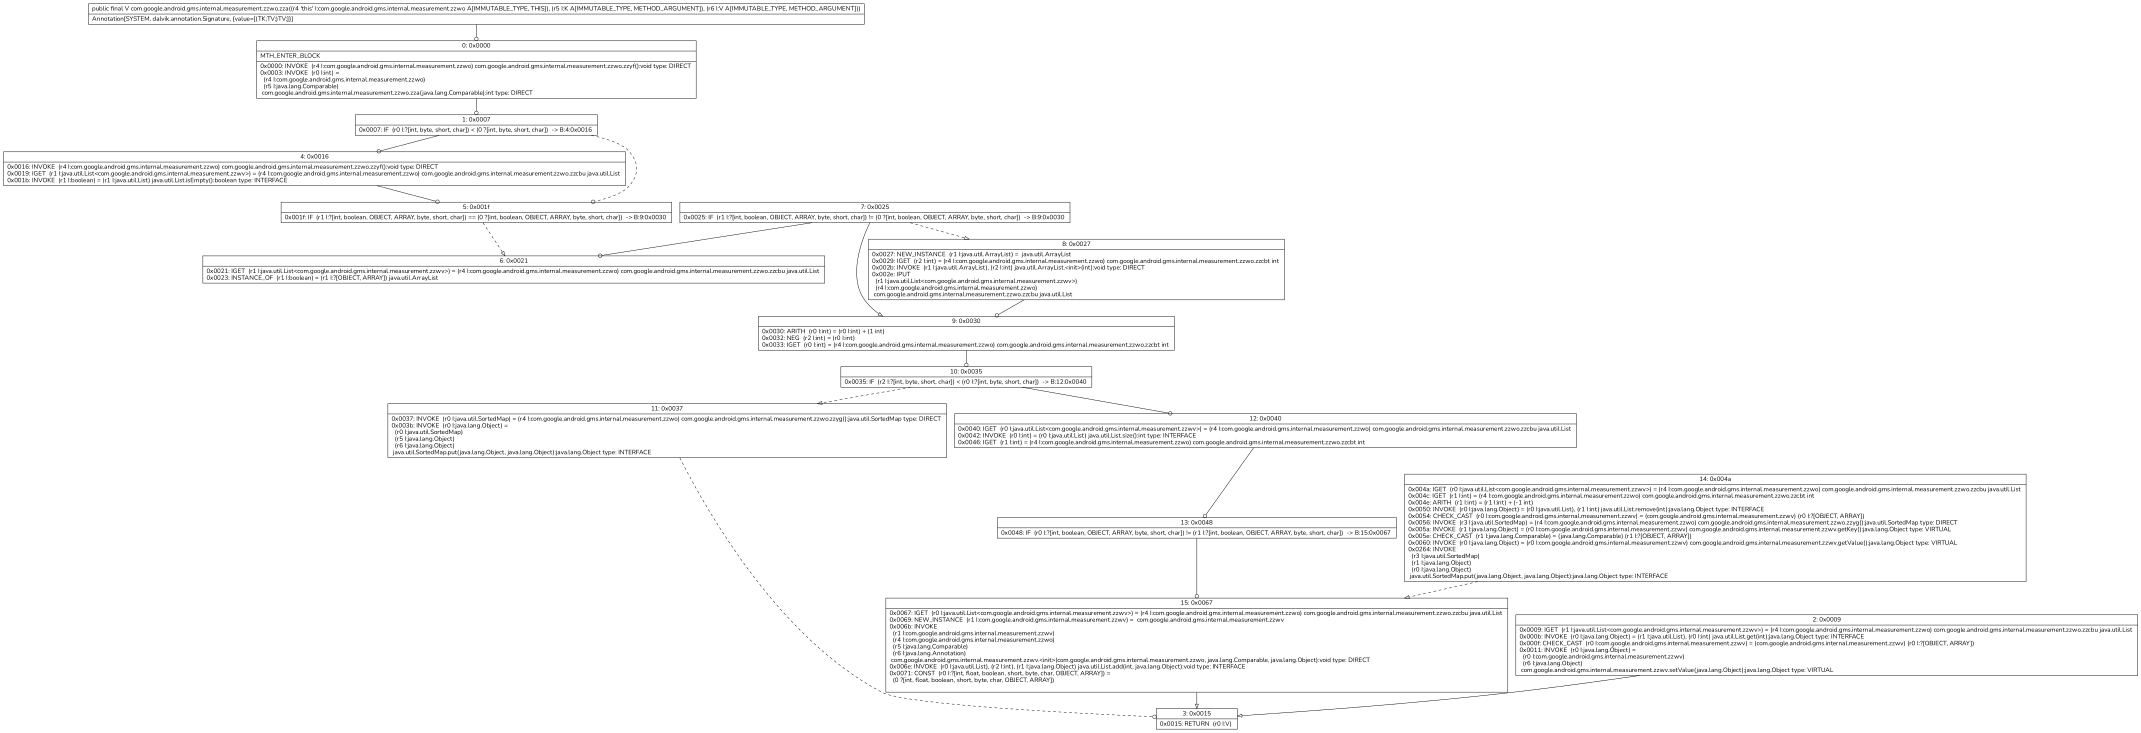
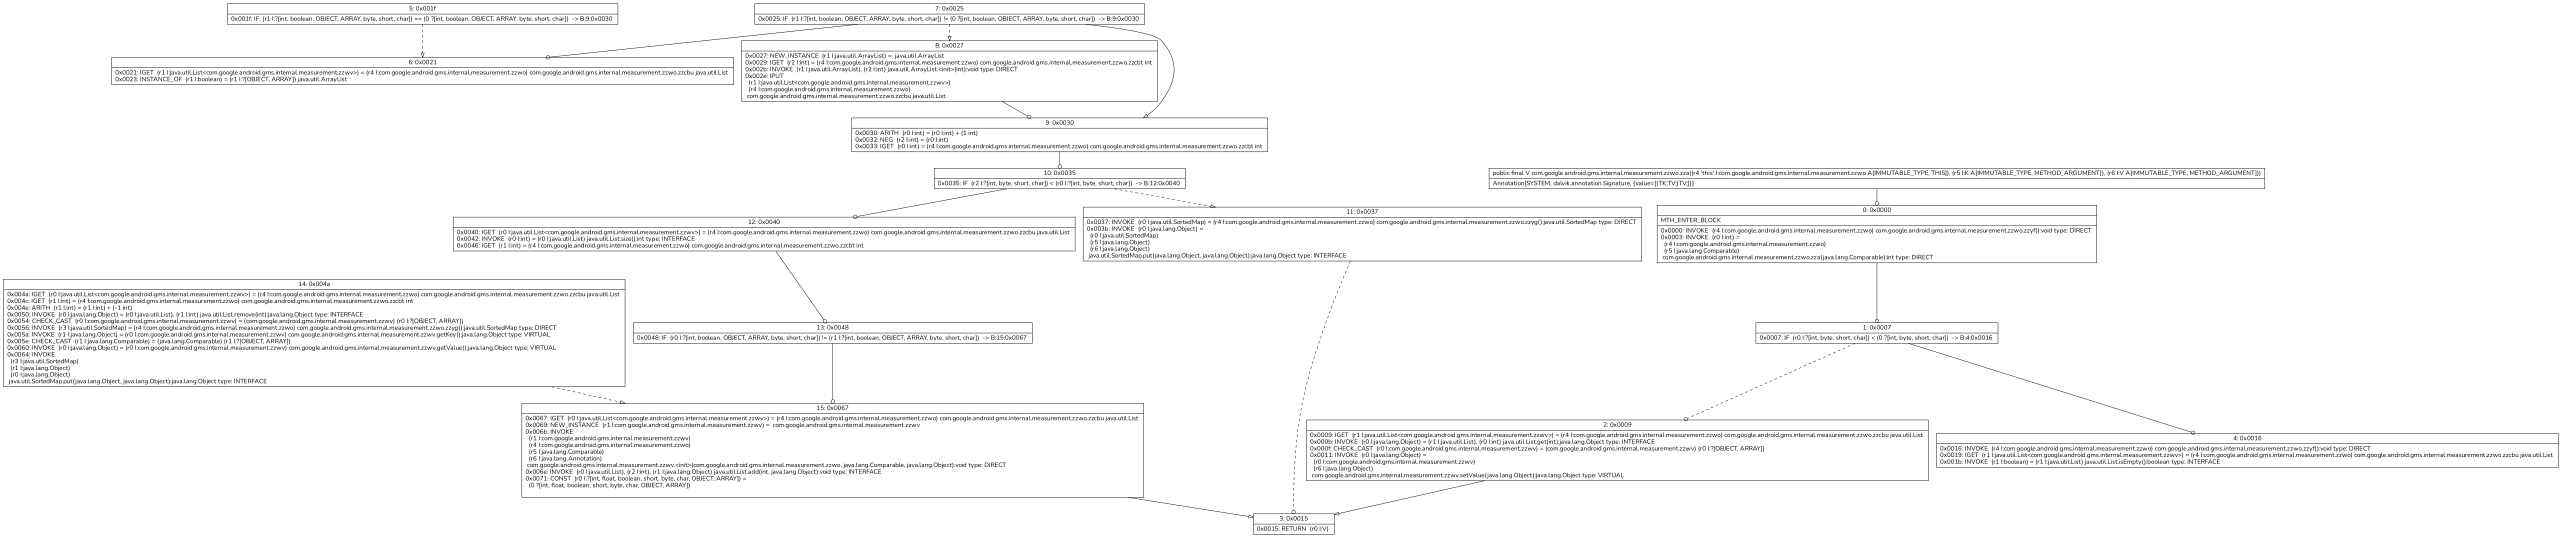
edge "1: 0x0007" -> "5: 0x001f": now "1: 0x0007" -> "2: 0x0009"
edge "4: 0x0016" -> "5: 0x001f": removed
node "14: 0x004a": text "0x0264: INVOKE" -> "0x0064: INVOKE"
